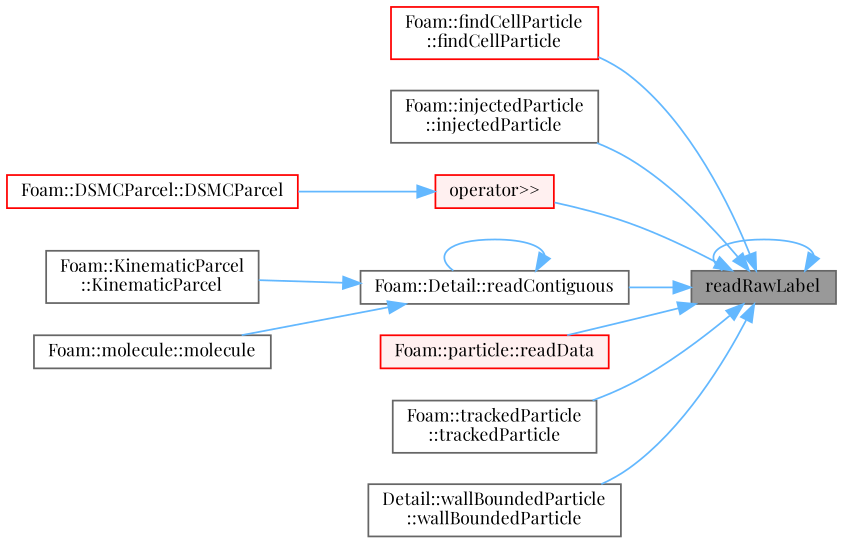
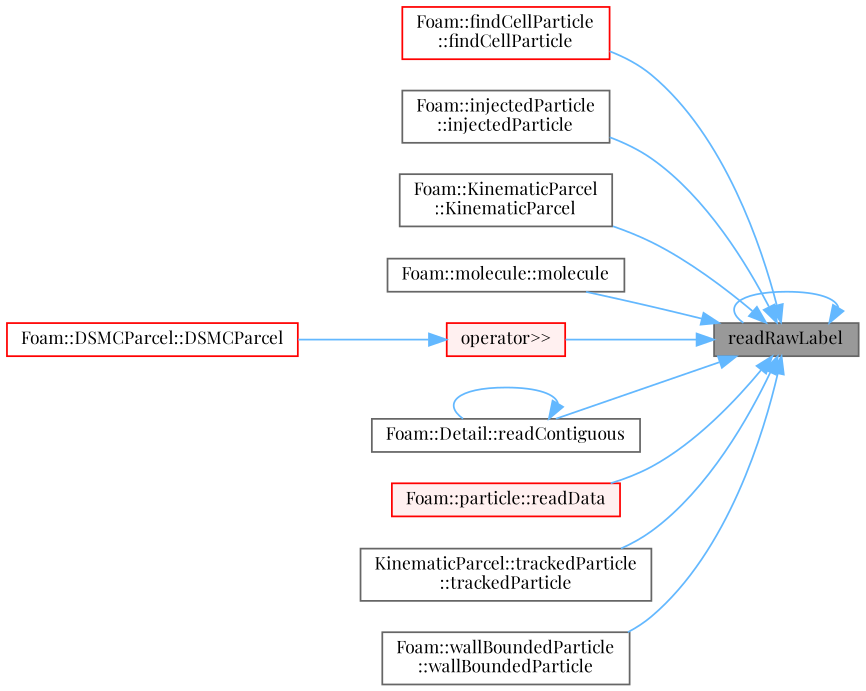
edge "Foam::KinematicParcel ::KinematicParcel" -> "Foam::Detail::readContiguous": now "Foam::KinematicParcel ::KinematicParcel" -> "readRawLabel"
edge "Foam::molecule::molecule" -> "Foam::Detail::readContiguous": now "Foam::molecule::molecule" -> "readRawLabel"
node "Foam::trackedParticle ::trackedParticle": label "Foam::trackedParticle ::trackedParticle" -> "KinematicParcel::trackedParticle ::trackedParticle"
node "Detail::wallBoundedParticle ::wallBoundedParticle": label "Detail::wallBoundedParticle ::wallBoundedParticle" -> "Foam::wallBoundedParticle ::wallBoundedParticle"
